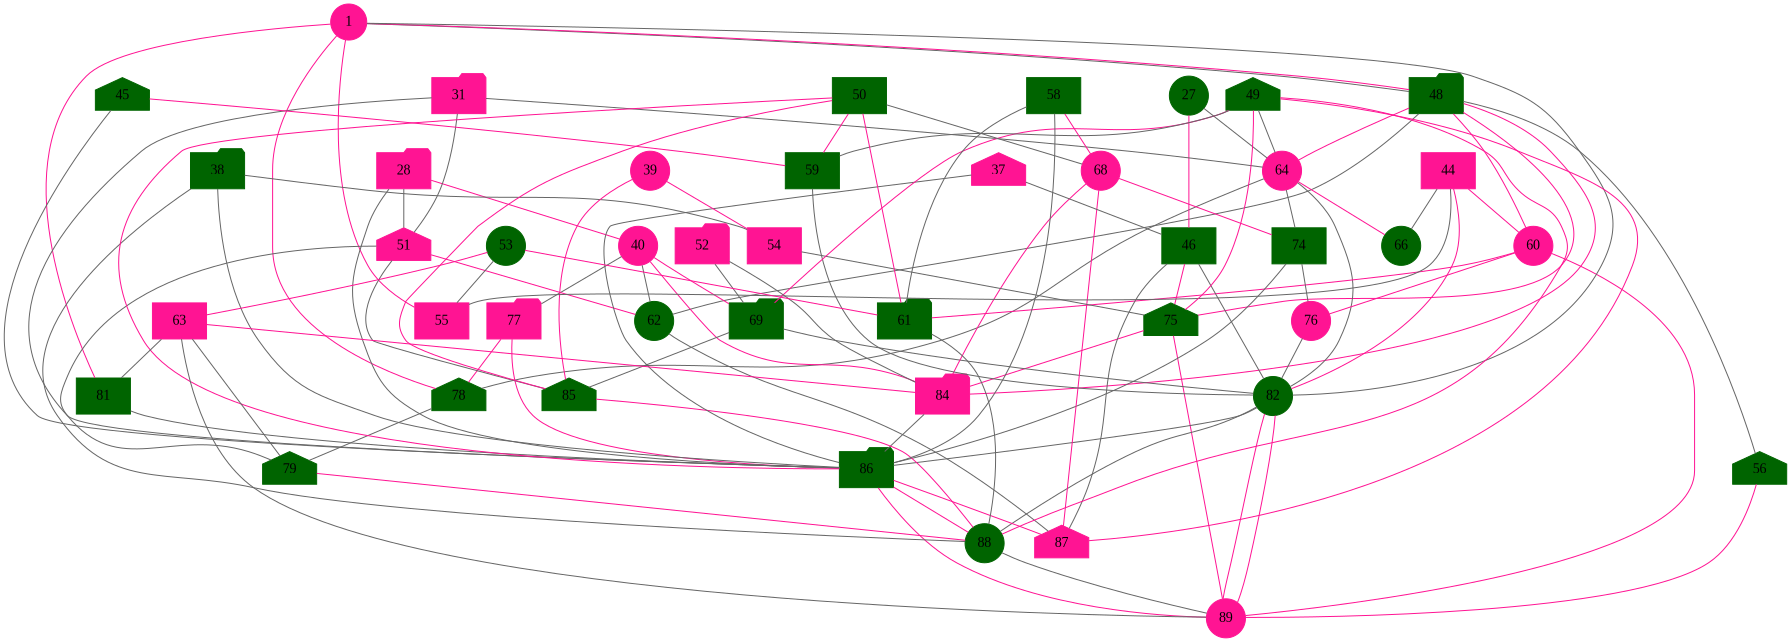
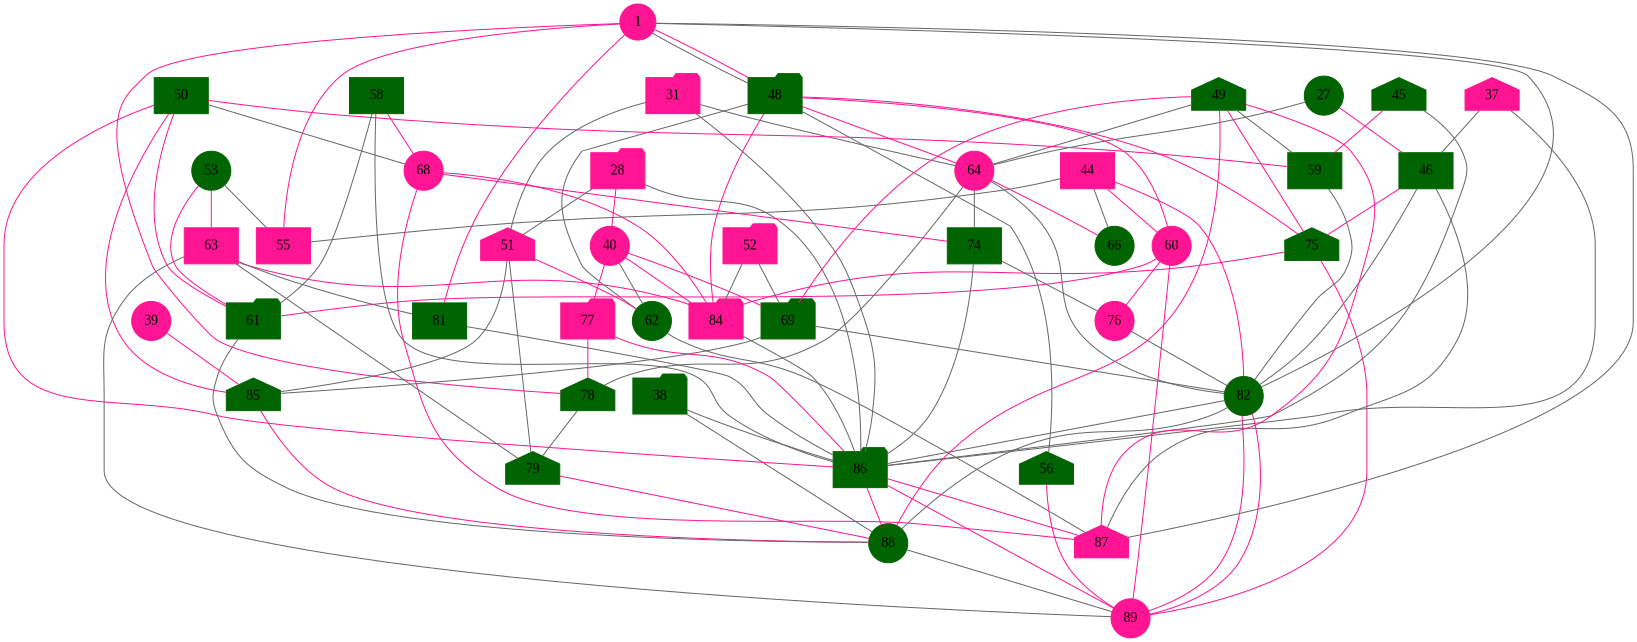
edge "1" -- "87": added
node "54": removed
edge "40" -- "77": color gray40 -> deeppink
